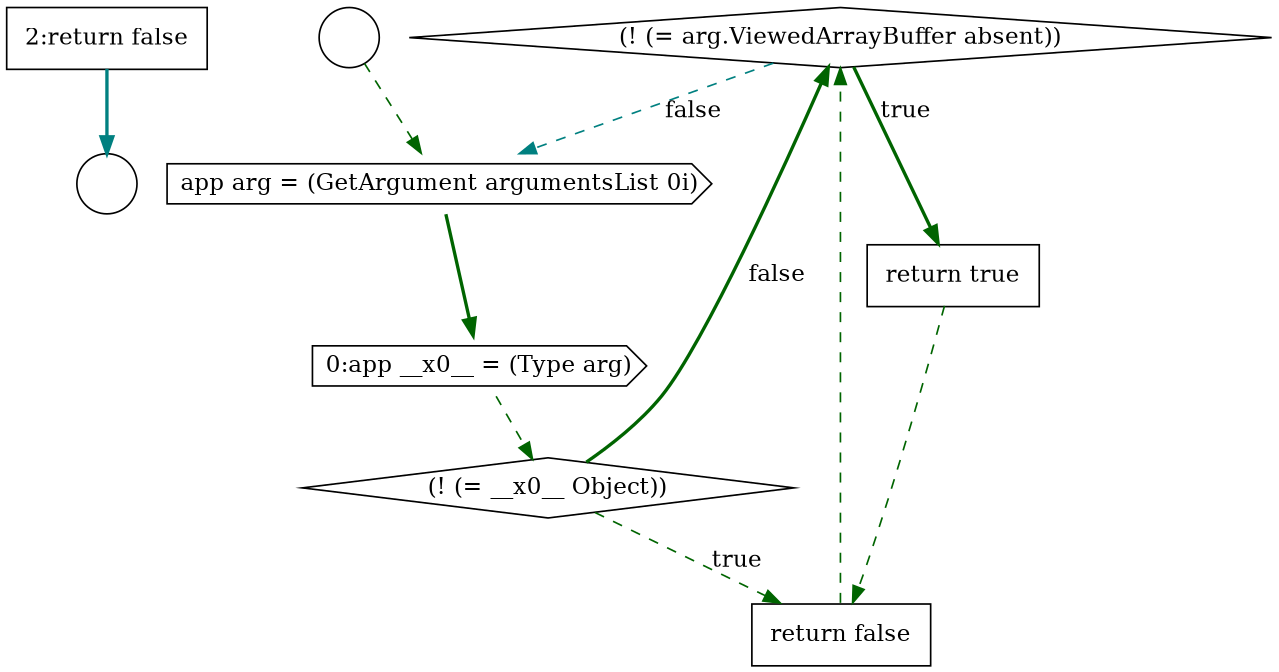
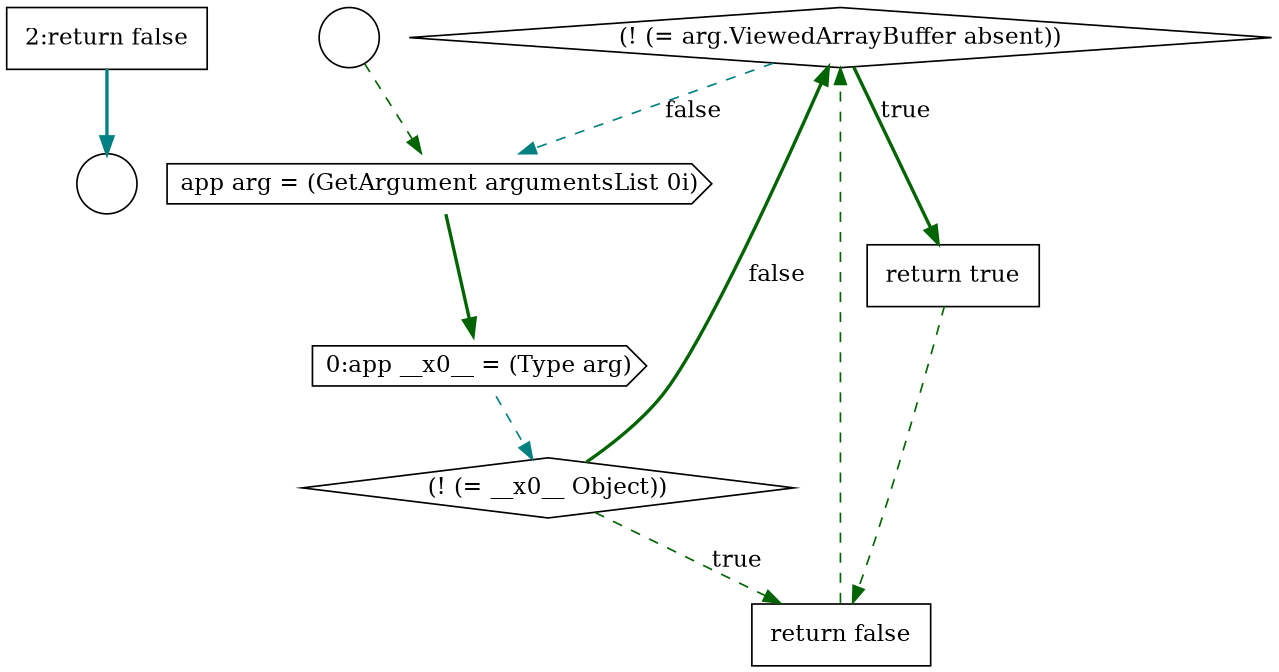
edge "0:app __x0__ = (Type arg)" -> "(! (= __x0__ Object))": color darkgreen -> teal
